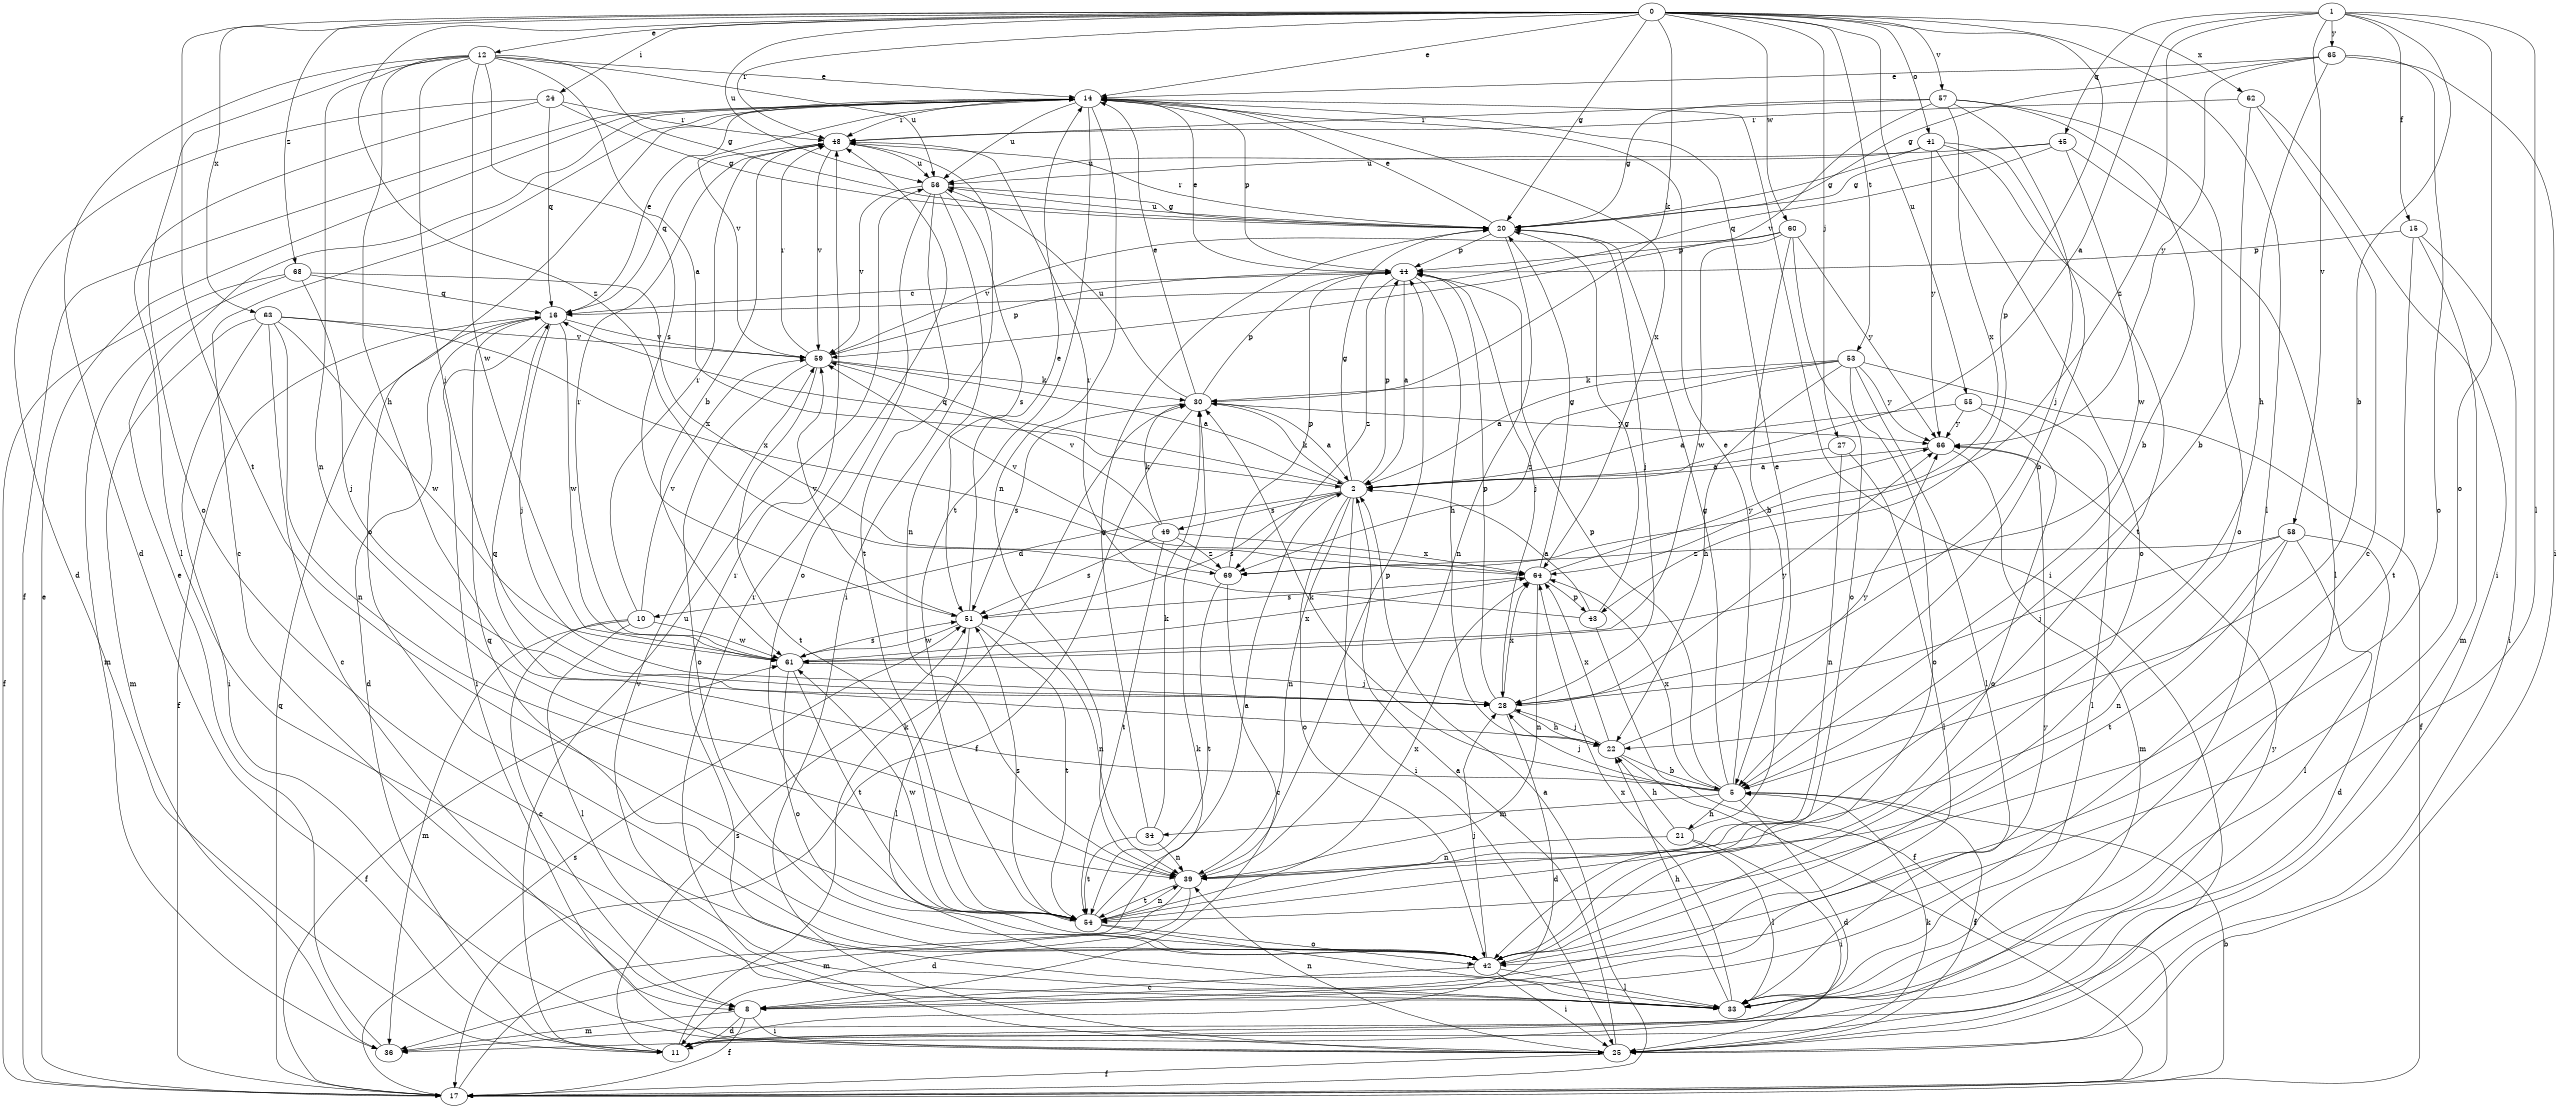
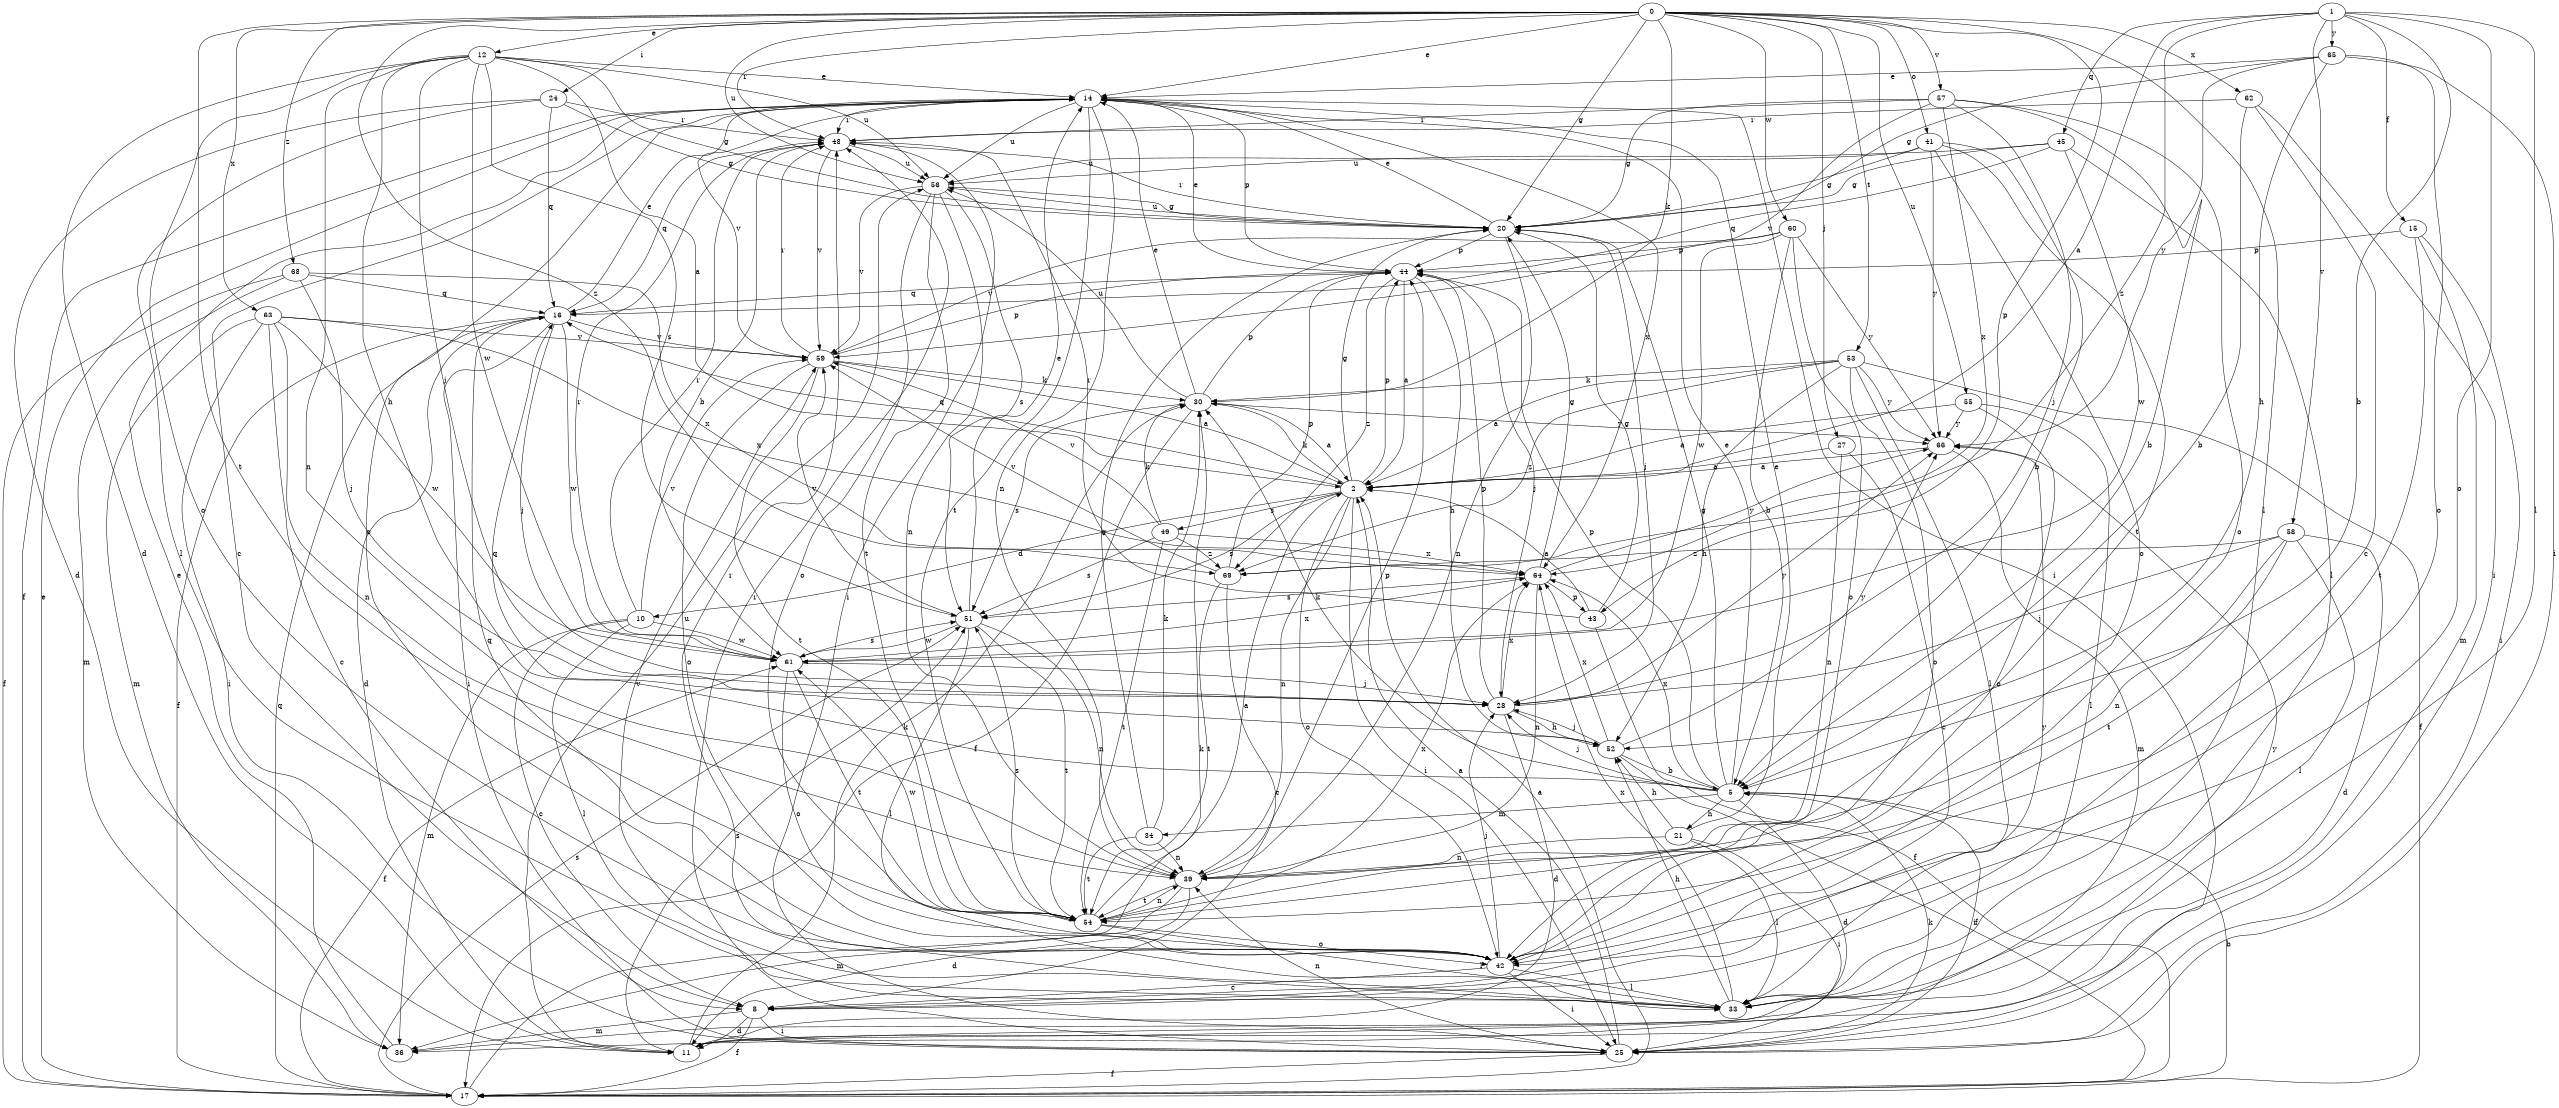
edge "44" -> "16": label "c" -> "q"
edge "27" -> "8": label "l" -> "c"
node "22": label "22" -> "52"
